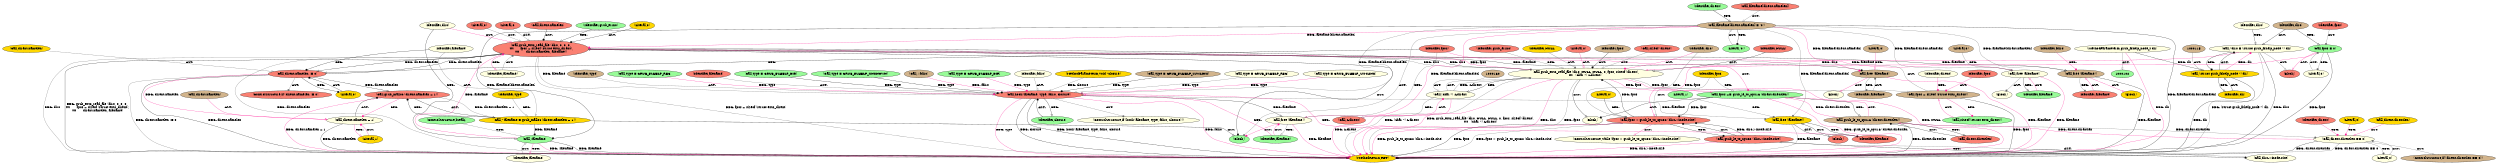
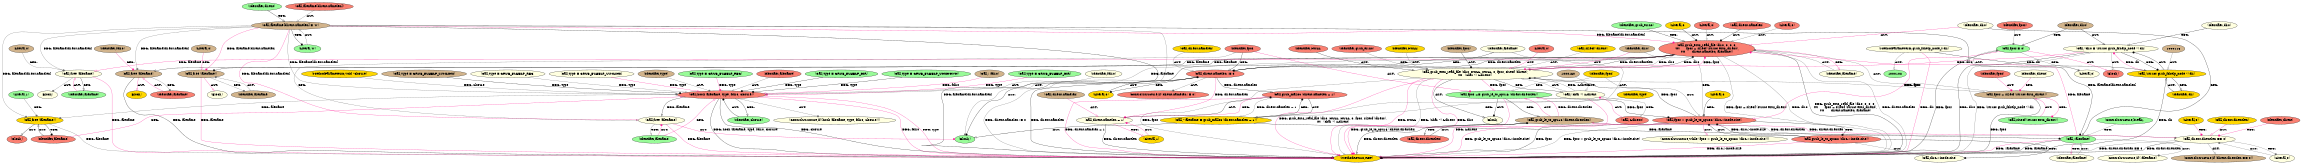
node "(Call,sizeof (dirent))": fillcolor salmon -> gold
node "(ControlStructure,if (!filename))": added
